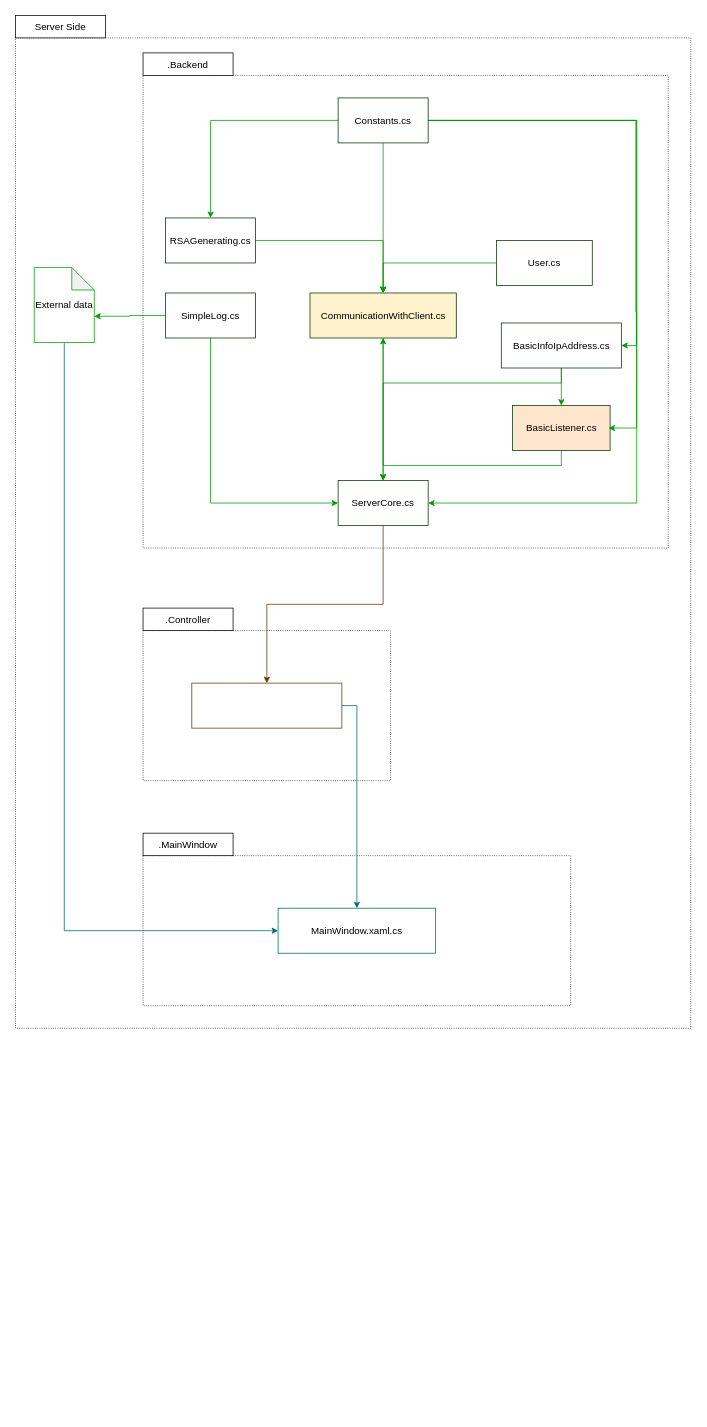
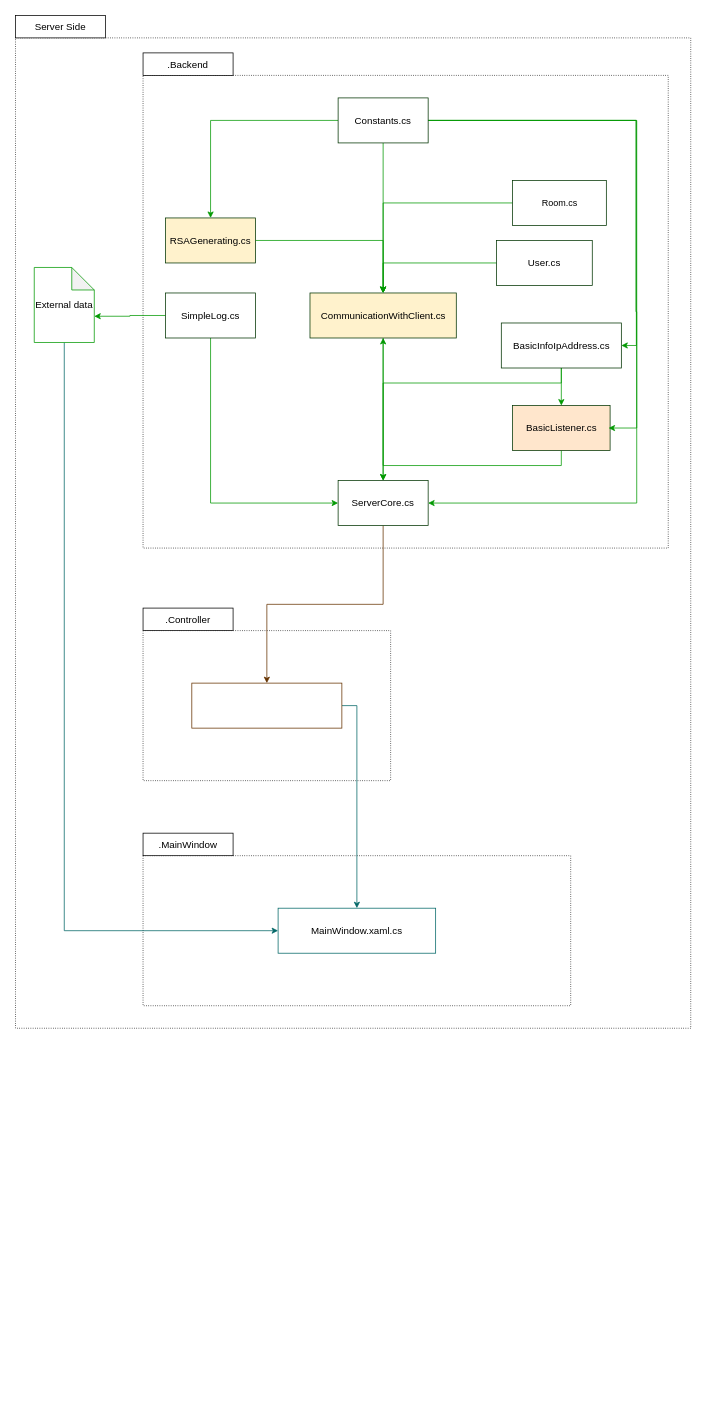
edge "Room.cs" -> "CommunicationWithClient.cs": added
node "Room.cs": added
node "RSAGenerating.cs": fillcolor #ffffff -> #fff2cc
